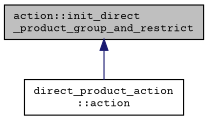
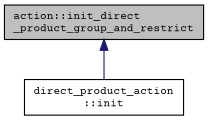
node "direct_product_action ::action": label "direct_product_action ::action" -> "direct_product_action ::init"
